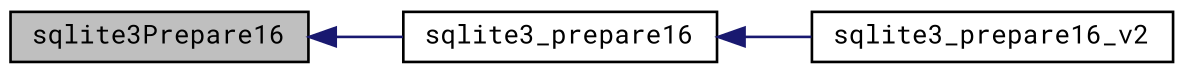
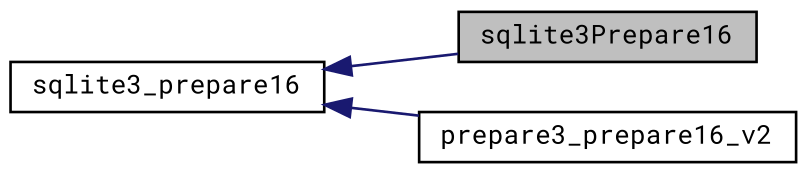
edge "sqlite3_prepare16" -> "sqlite3Prepare16": reversed
node "sqlite3_prepare16_v2": label "sqlite3_prepare16_v2" -> "prepare3_prepare16_v2"
